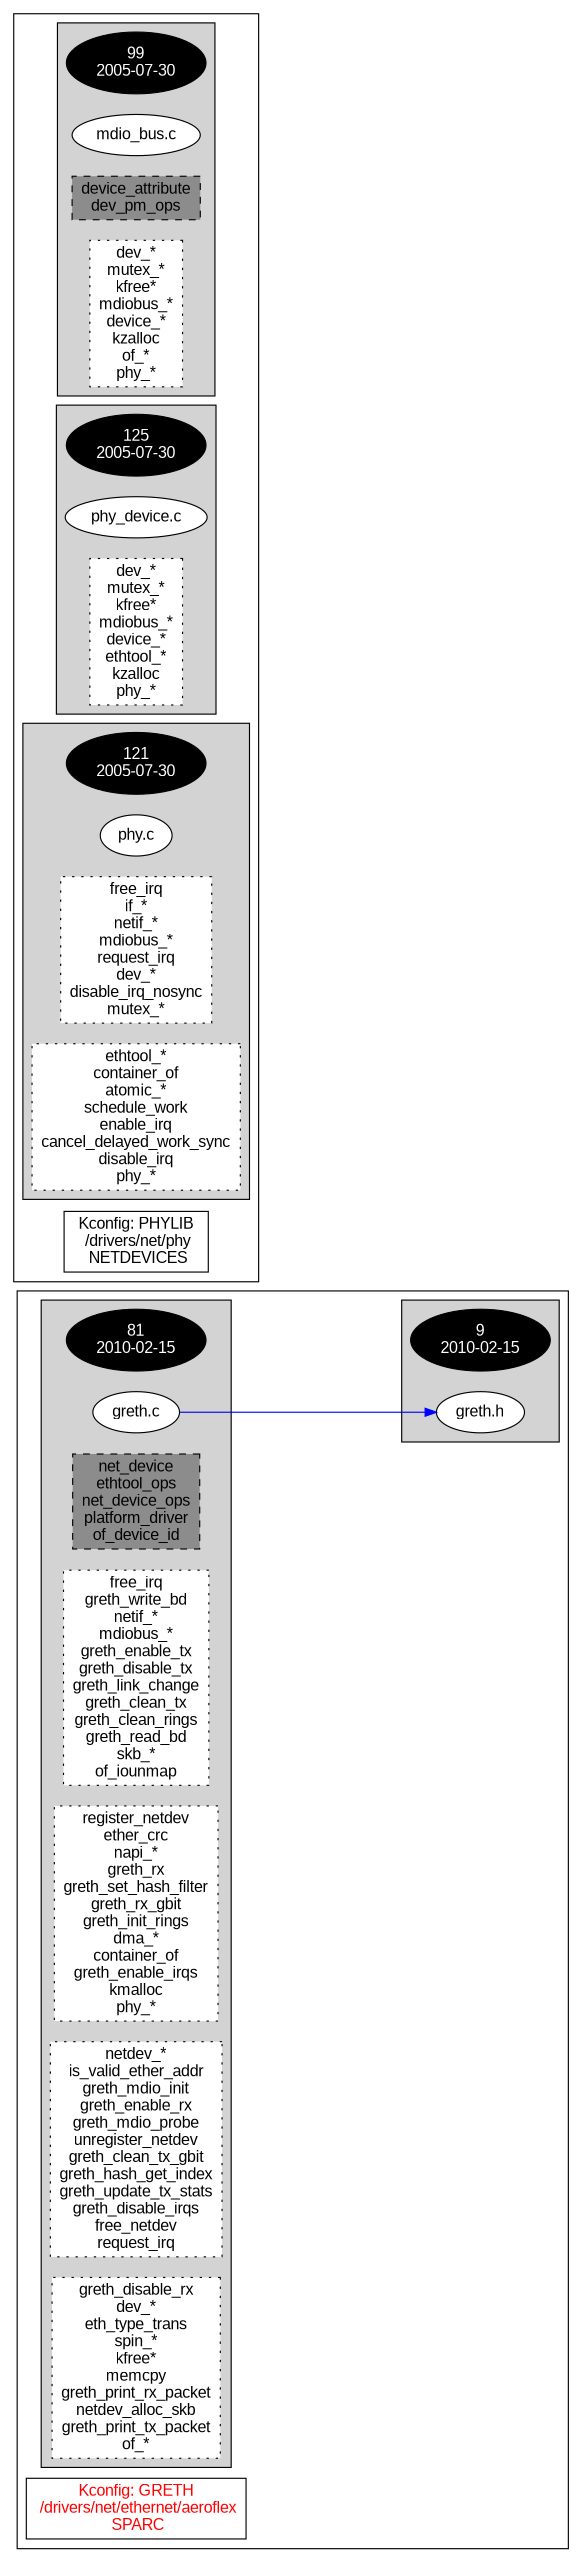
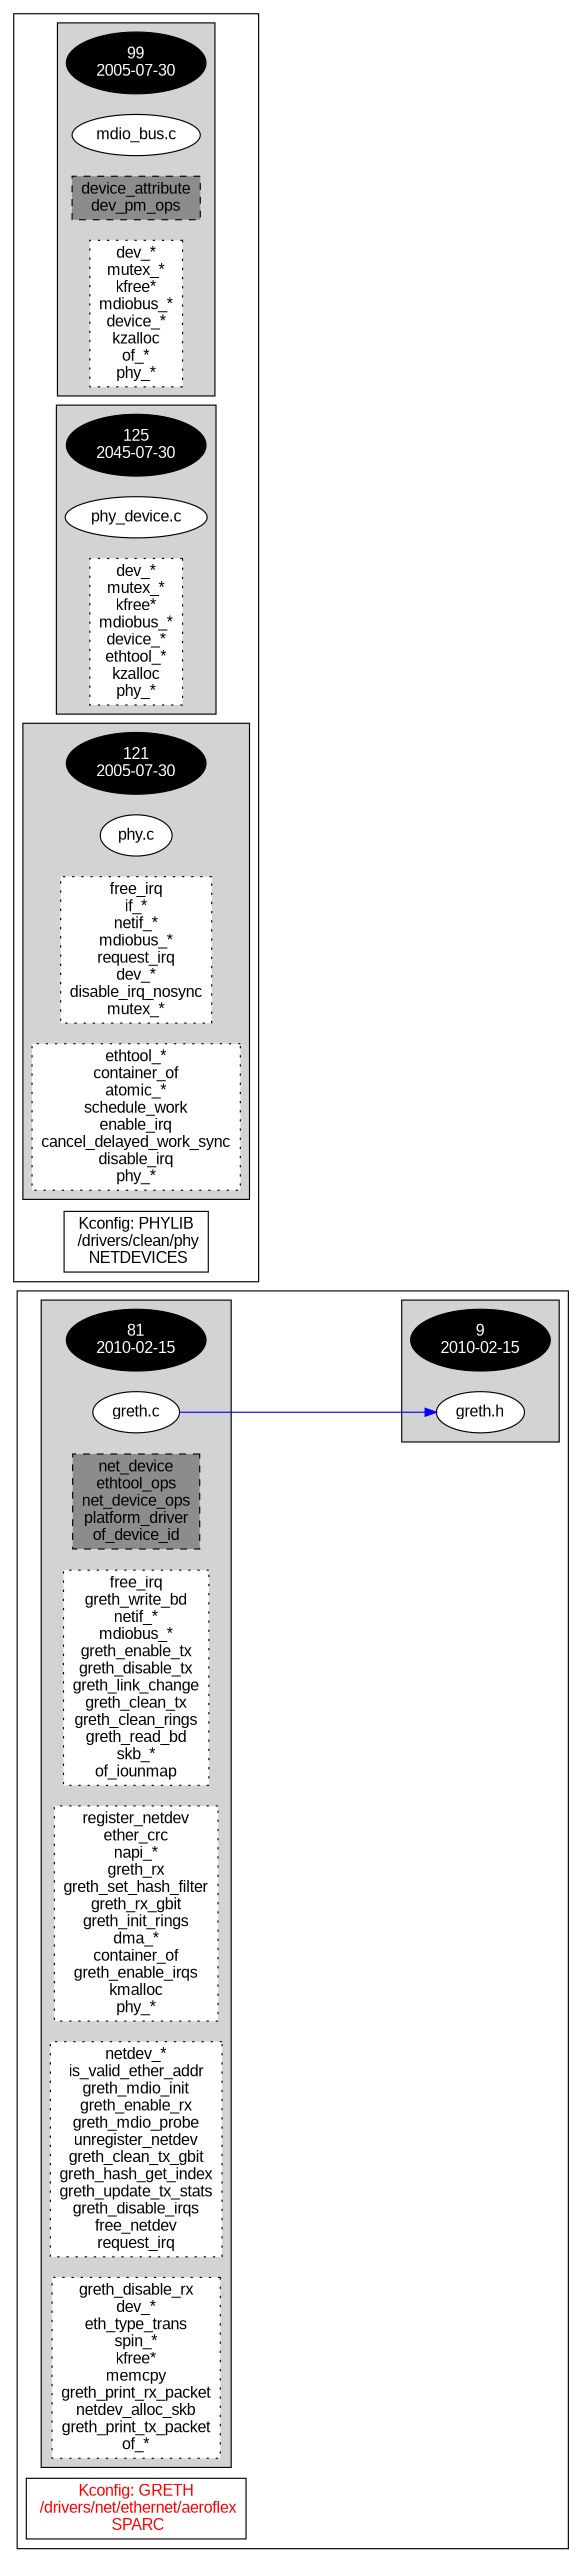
node "125 2005-07-30": label "125 2005-07-30" -> "125 2045-07-30"
node "Kconfig: PHYLIB /drivers/net/phy NETDEVICES": label "Kconfig: PHYLIB /drivers/net/phy NETDEVICES" -> "Kconfig: PHYLIB /drivers/clean/phy NETDEVICES"
